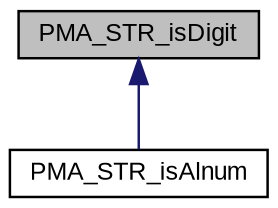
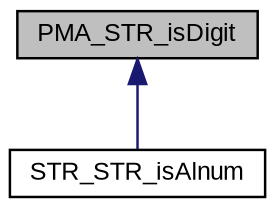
node "PMA_STR_isAlnum": label "PMA_STR_isAlnum" -> "STR_STR_isAlnum"
